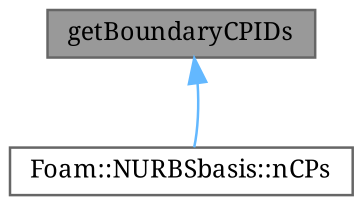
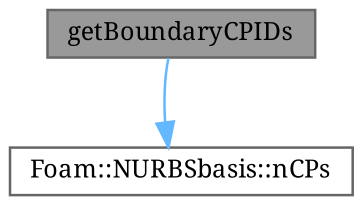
edge "Foam::NURBSbasis::nCPs" -> "getBoundaryCPIDs": reversed
